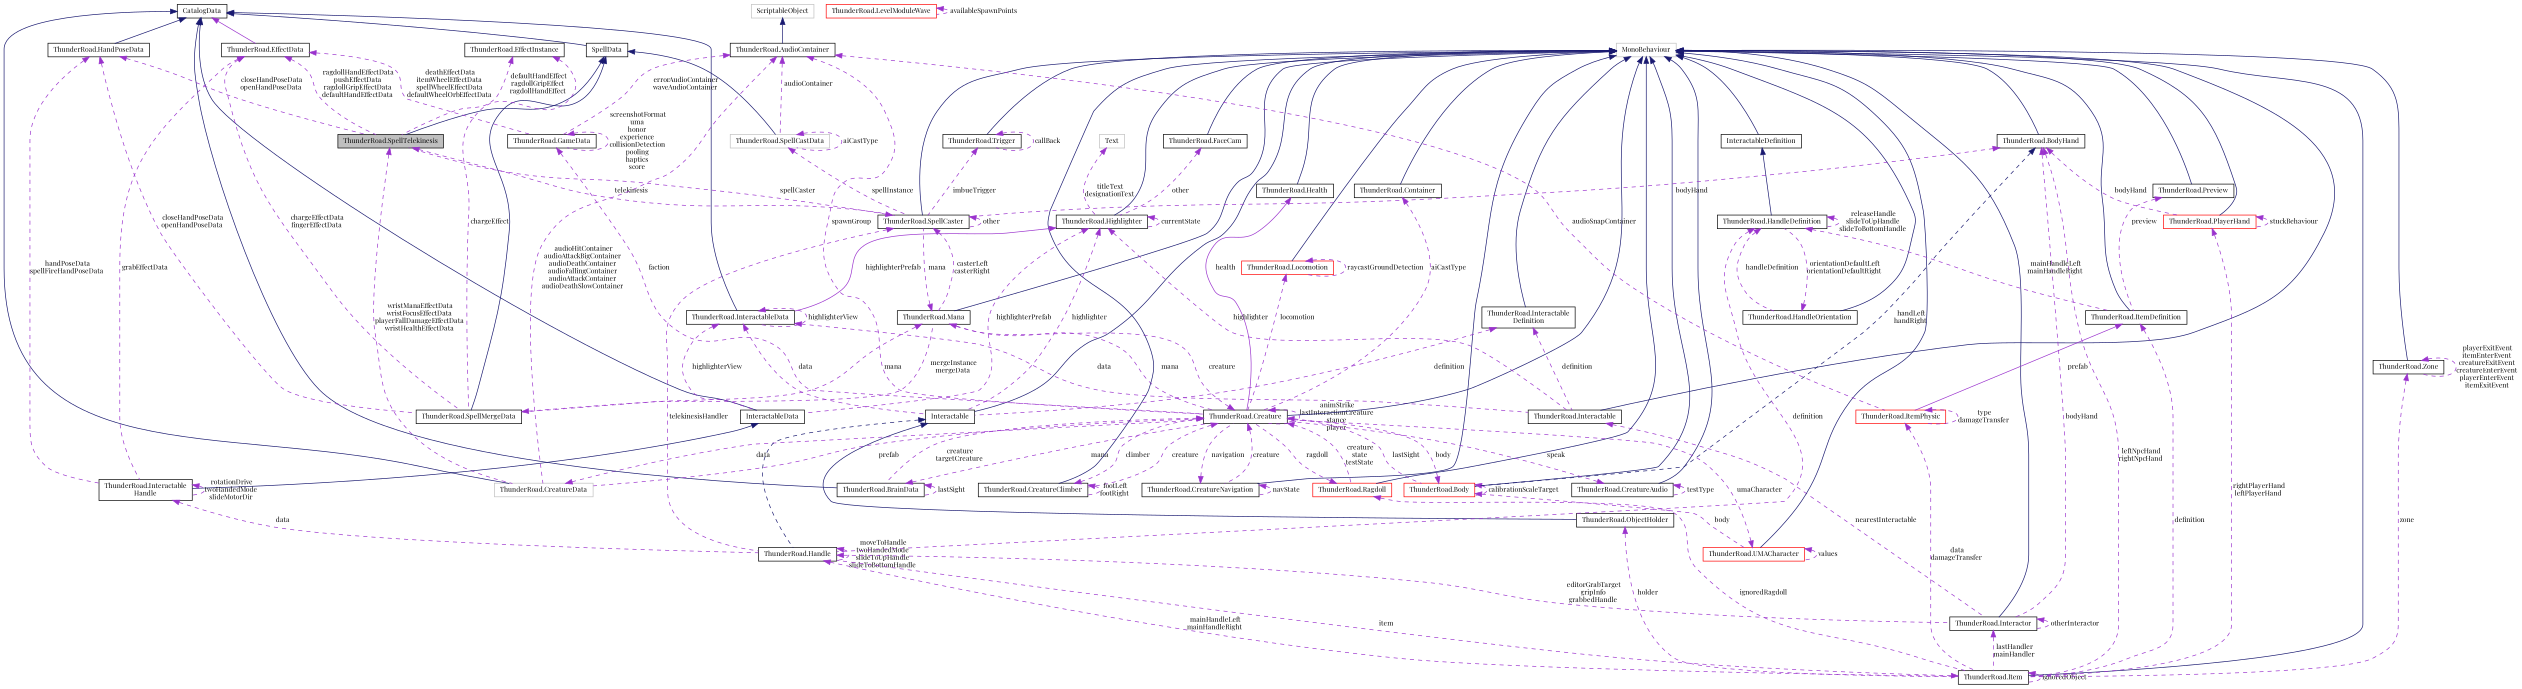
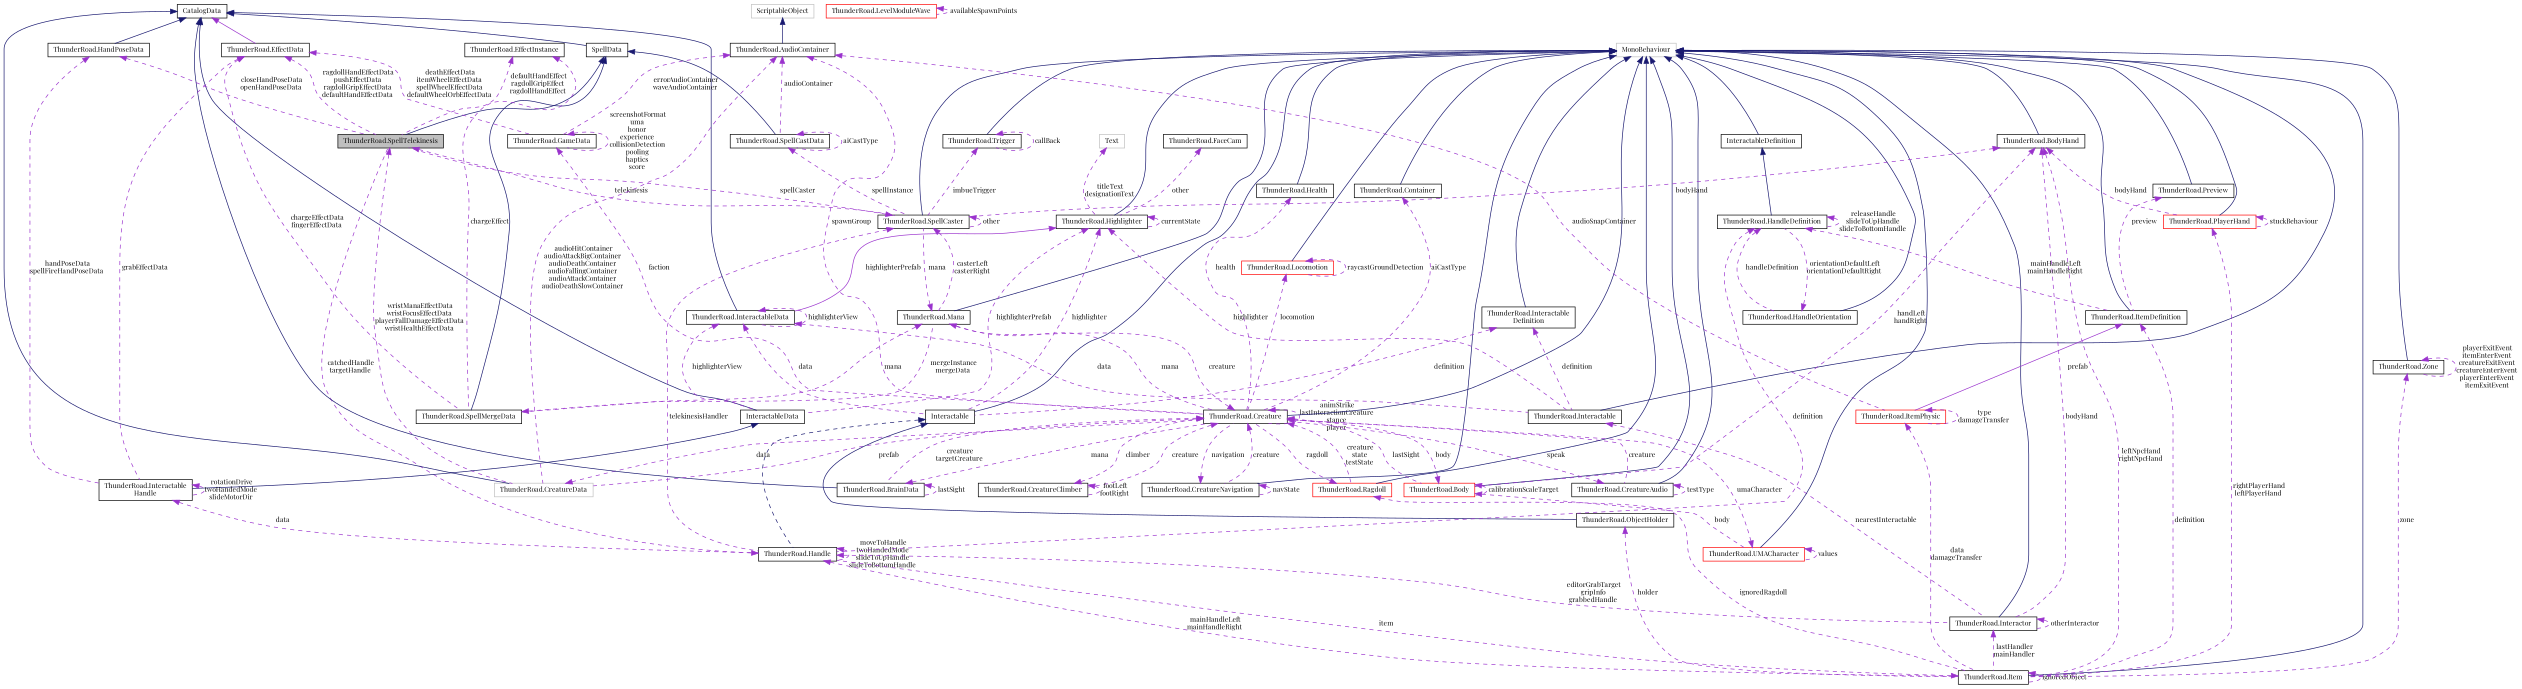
edge "ThunderRoad.FaceCam" -> "MonoBehaviour": removed
edge "ThunderRoad.CreatureClimber" -> "MonoBehaviour": removed
node "ThunderRoad.SpellCastData": color grey75 -> black
edge "ThunderRoad.Creature" -> "ThunderRoad.Health": style solid -> dashed
edge "ThunderRoad.SpellMergeData" -> "ThunderRoad.HandPoseData": removed, label "closeHandPoseData openHandPoseData"
edge "ThunderRoad.Body" -> "ThunderRoad.BodyHand": color midnightblue -> darkorchid3
edge "ThunderRoad.CreatureAudio" -> "ThunderRoad.Creature": added, label "creature"
edge "ThunderRoad.SpellTelekinesis" -> "ThunderRoad.Handle": added, label "catchedHandle targetHandle"
